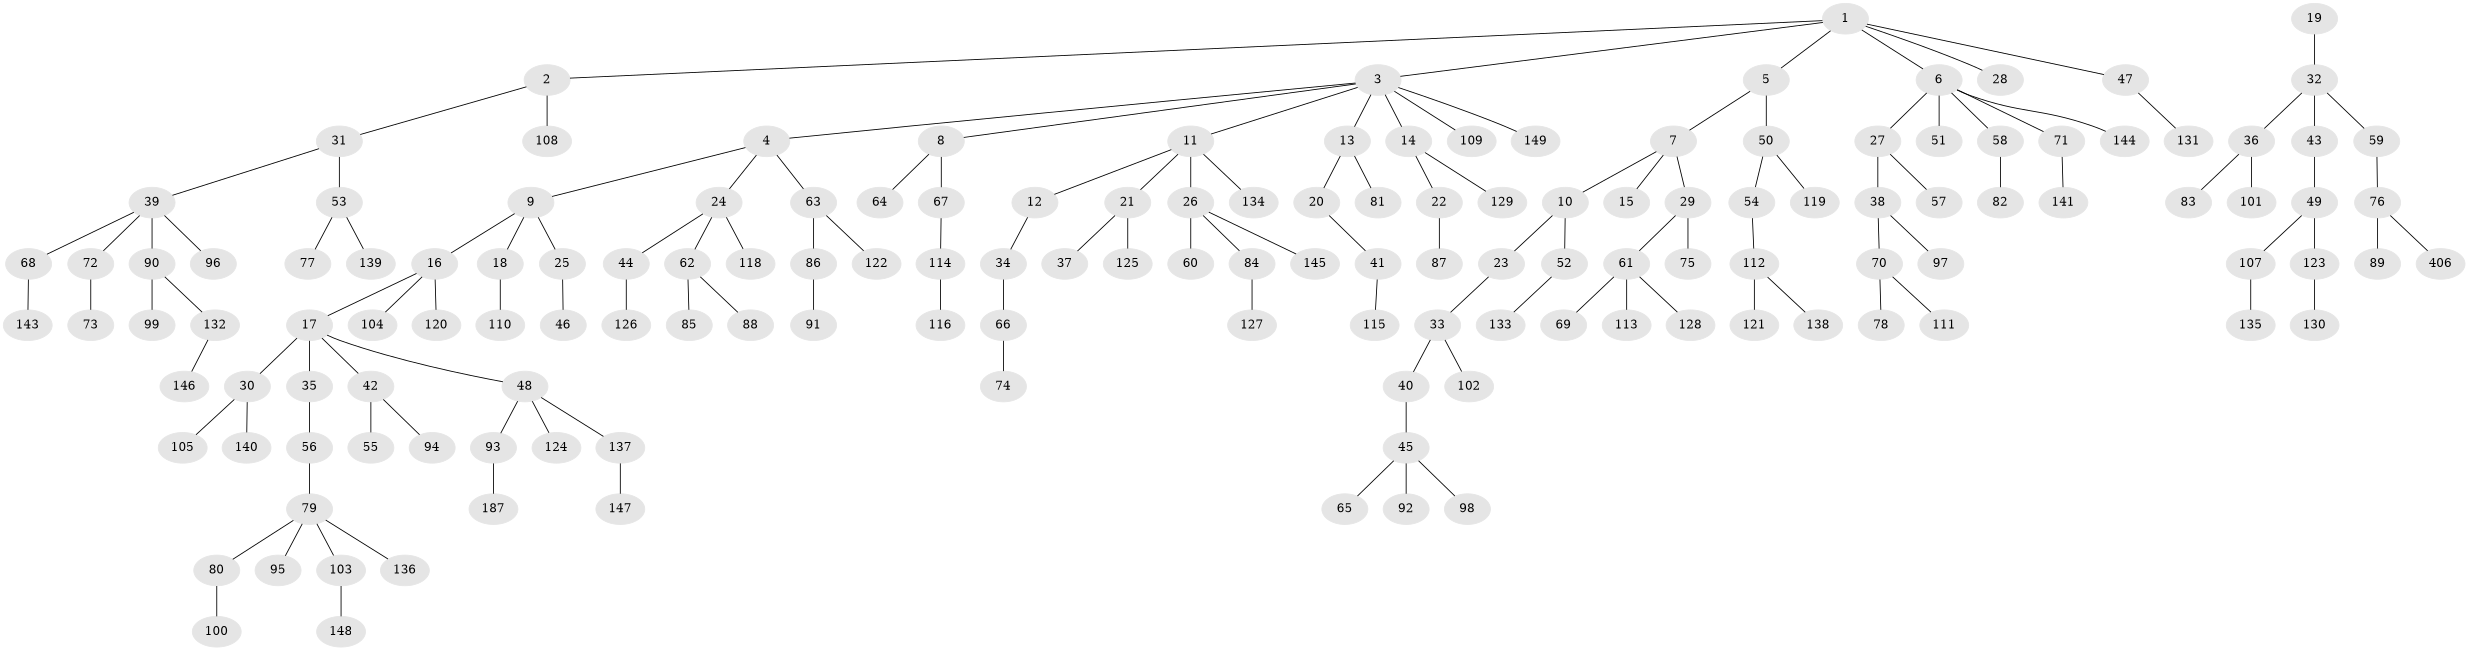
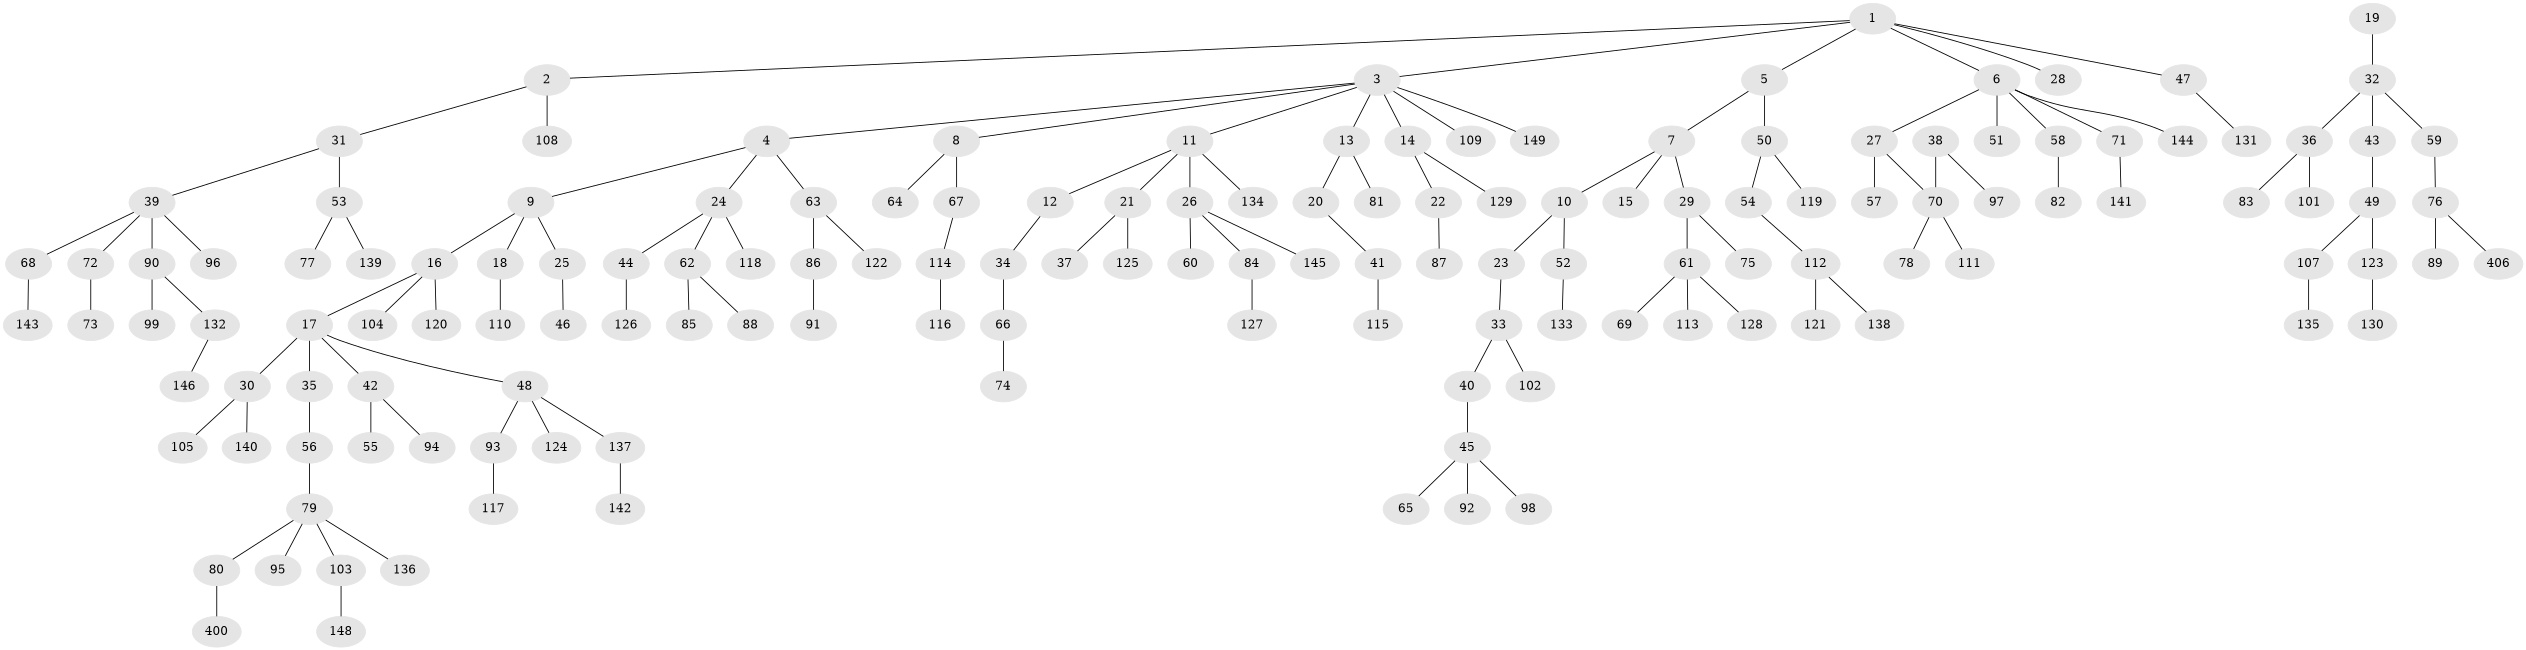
edge "27" -- "38": now "27" -- "70"
node "187": label "187" -> "117"
node "147": label "147" -> "142"
node "100": label "100" -> "400"
